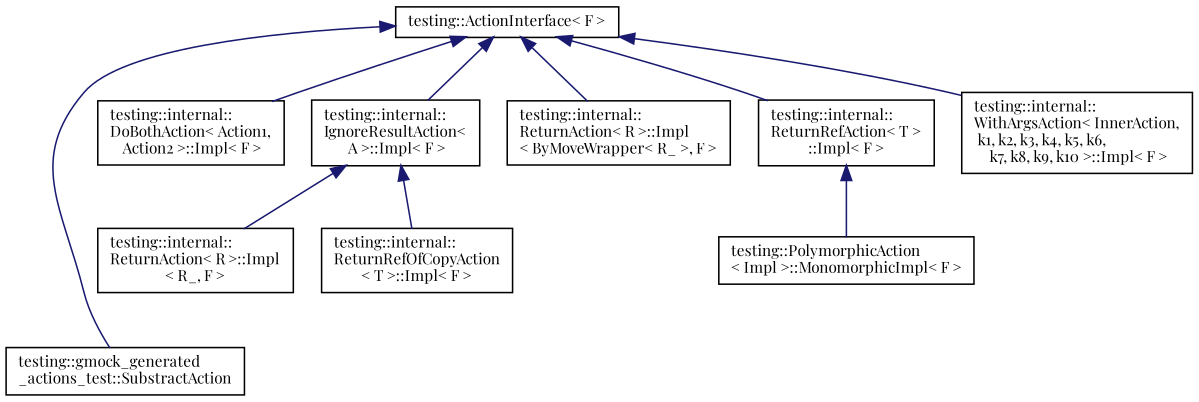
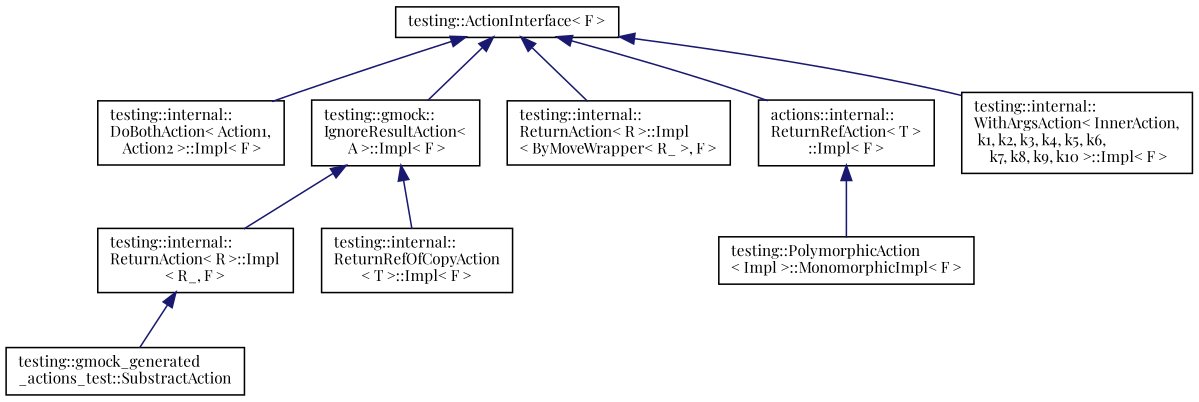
edge "testing::gmock_generated _actions_test::SubstractAction" -> "testing::ActionInterface< F >": now "testing::gmock_generated _actions_test::SubstractAction" -> "testing::internal:: ReturnAction< R >::Impl < R_, F >"
node "testing::internal:: IgnoreResultAction< A >::Impl< F >": label "testing::internal:: IgnoreResultAction< A >::Impl< F >" -> "testing::gmock:: IgnoreResultAction< A >::Impl< F >"
node "testing::internal:: ReturnRefAction< T > ::Impl< F >": label "testing::internal:: ReturnRefAction< T > ::Impl< F >" -> "actions::internal:: ReturnRefAction< T > ::Impl< F >"
